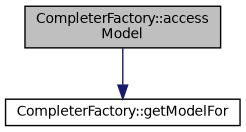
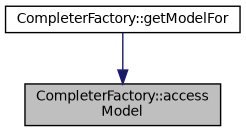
edge "CompleterFactory::access Model" -> "CompleterFactory::getModelFor": reversed
